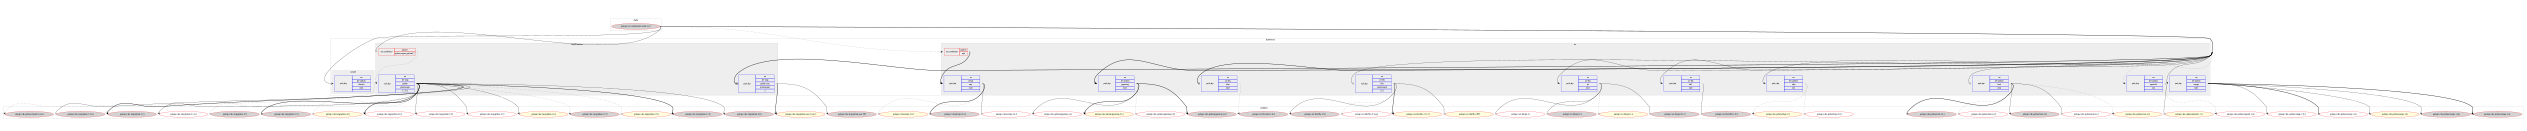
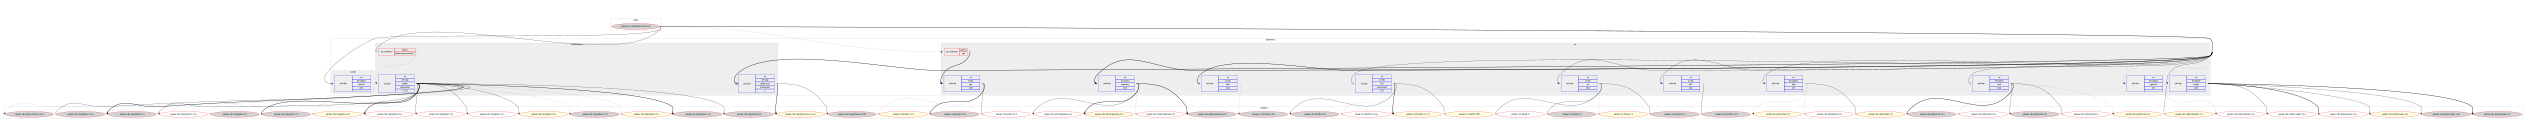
node "portage://dev-python/h5py-2.7.1": added
